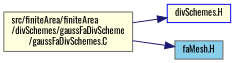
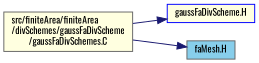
node "divSchemes.H": label "divSchemes.H" -> "gaussFaDivScheme.H"
